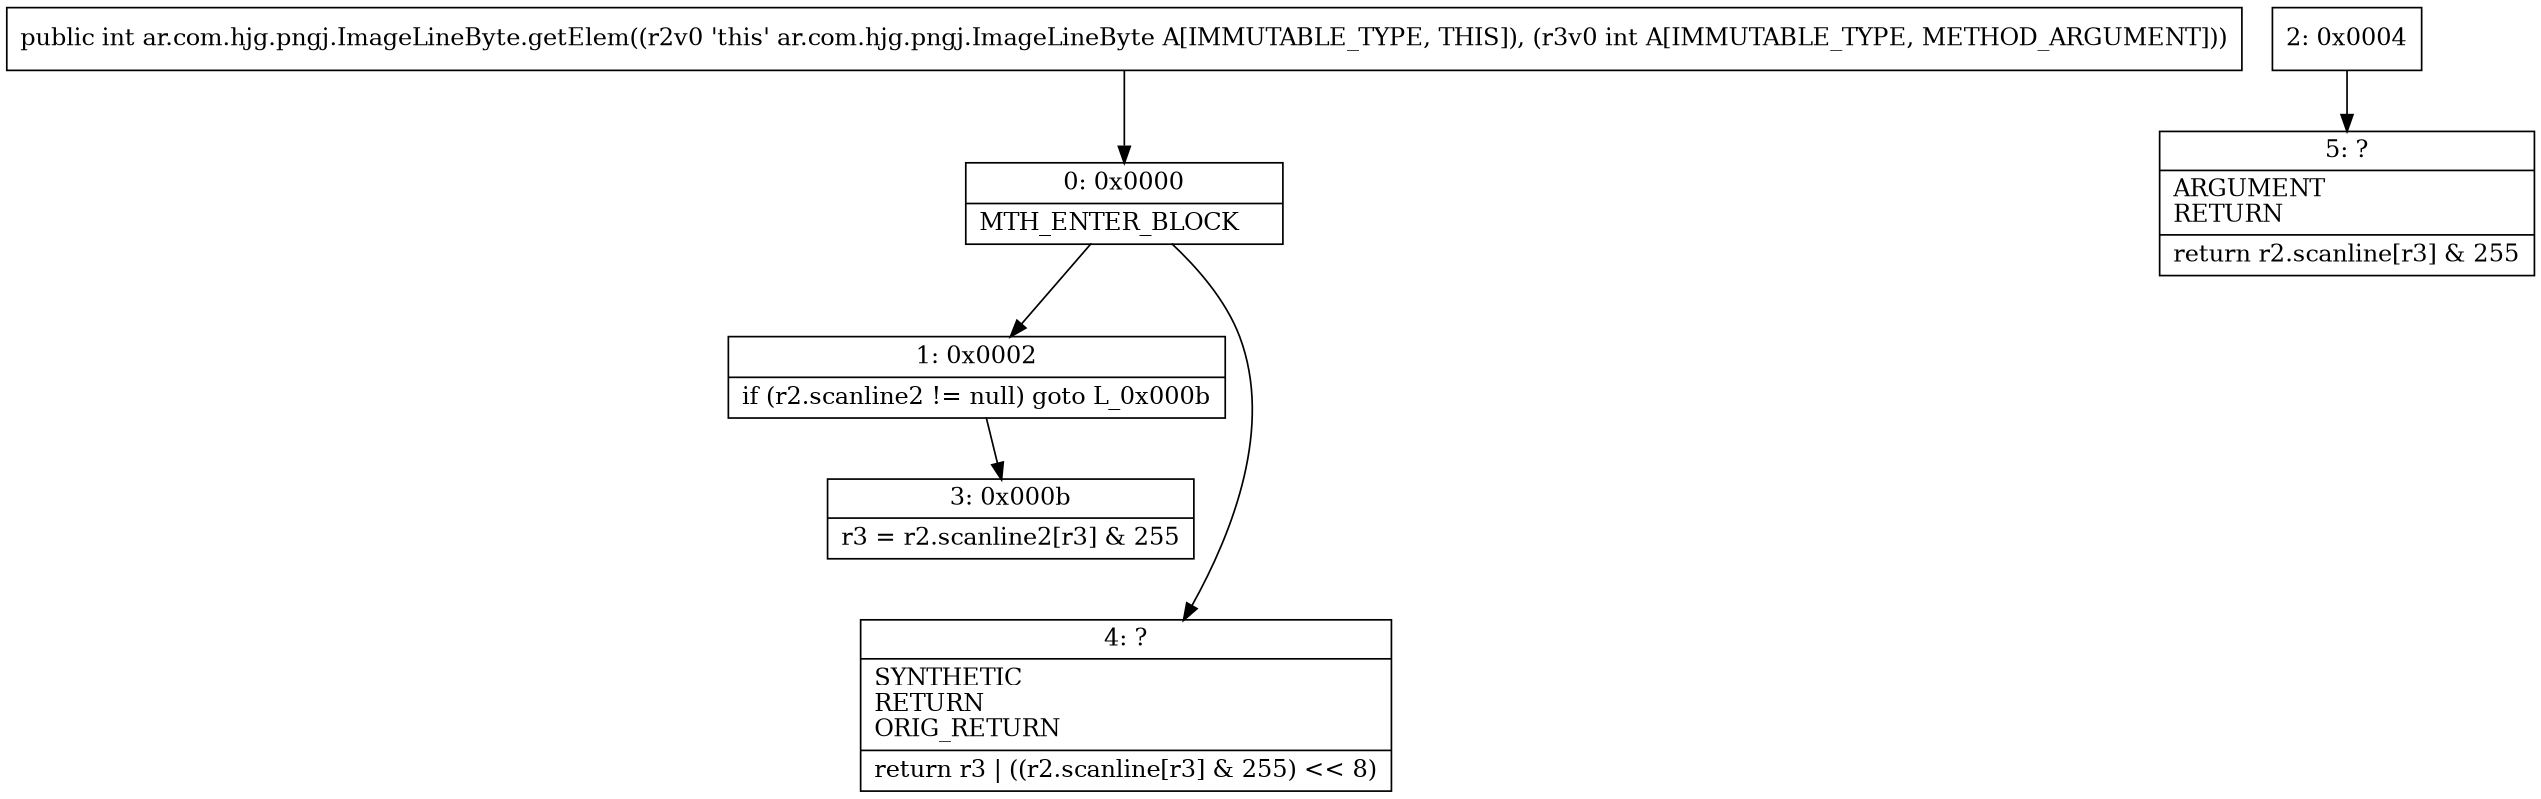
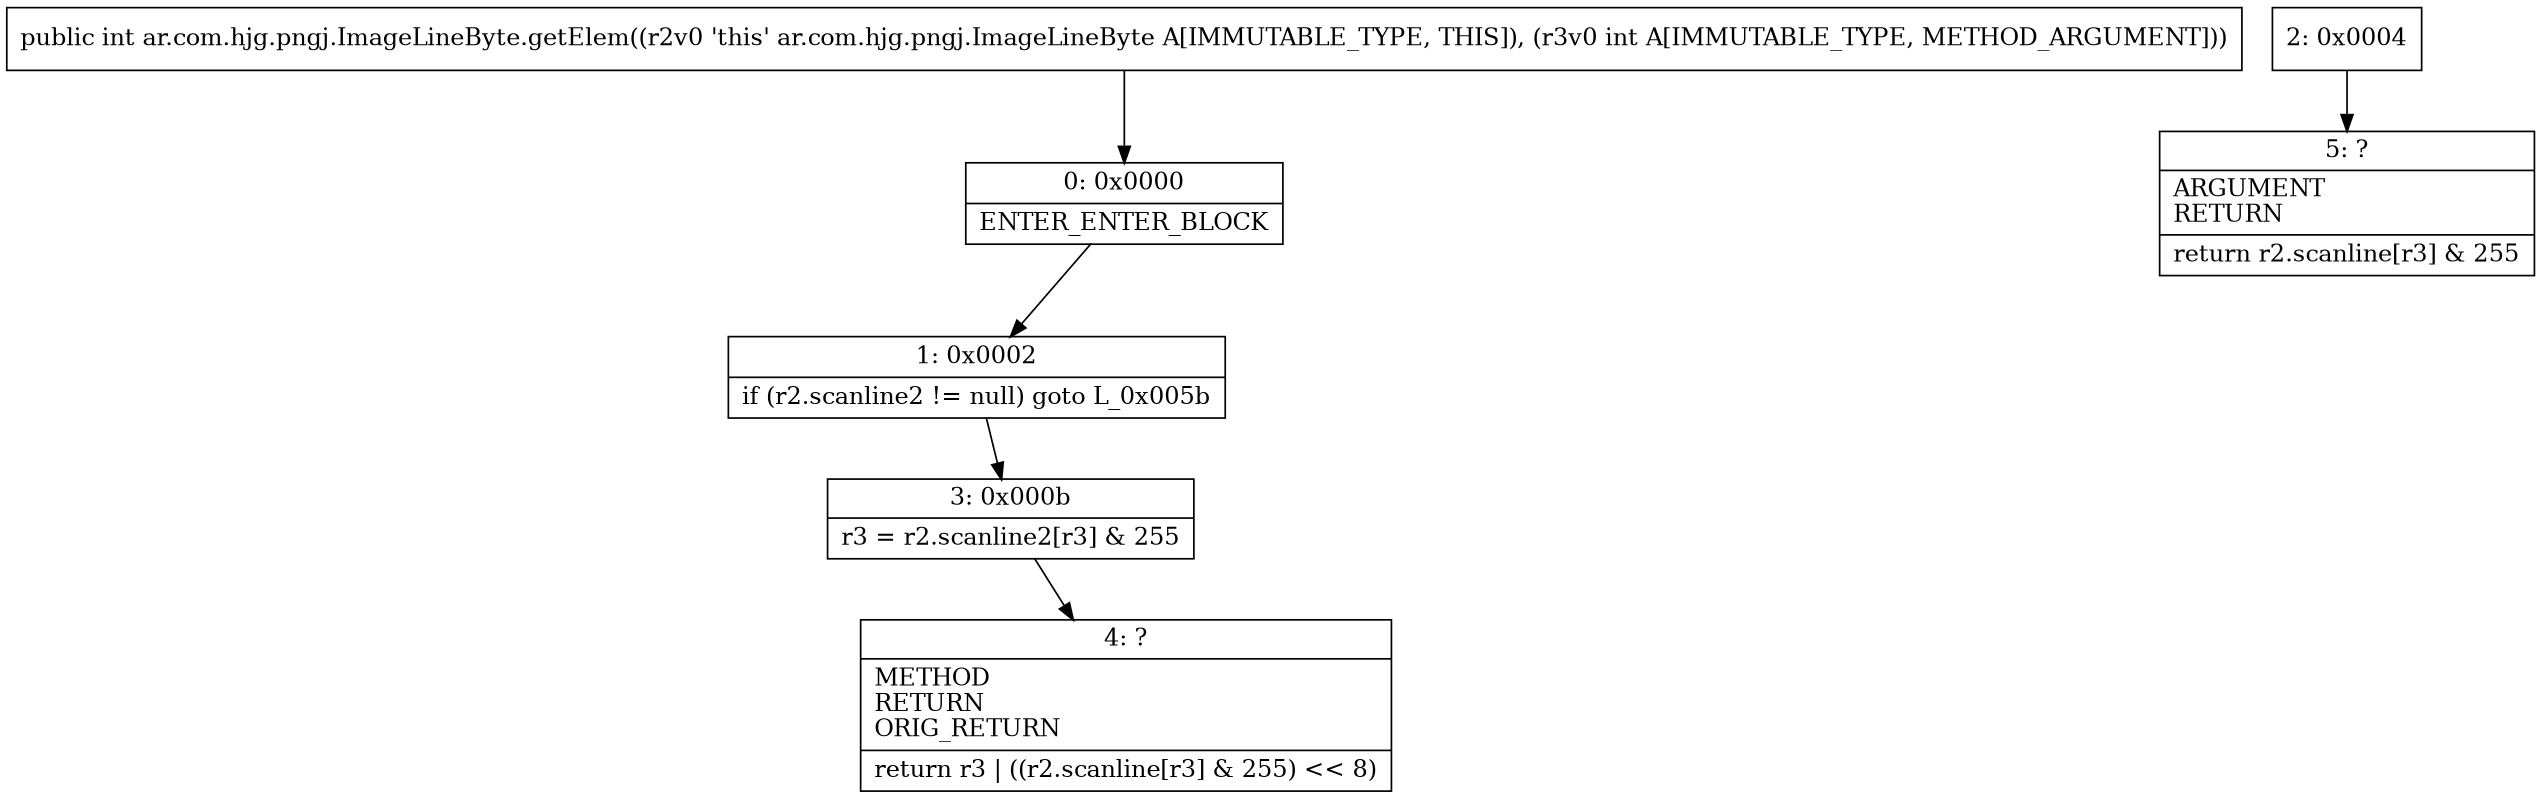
node "0: 0x0000": text "MTH_ENTER_BLOCK" -> "ENTER_ENTER_BLOCK"
node "1: 0x0002": text "if (r2.scanline2 != null) goto L_0x000b" -> "if (r2.scanline2 != null) goto L_0x005b"
edge "0: 0x0000" -> "4: ?": now "3: 0x000b" -> "4: ?"
node "4: ?": text "SYNTHETIC" -> "METHOD"
